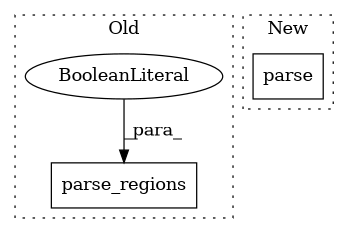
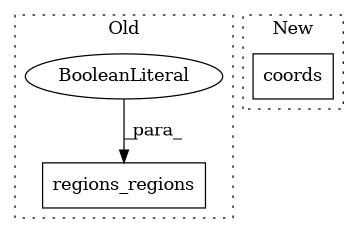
node "parse": label "parse" -> "coords"
node "parse_regions": label "parse_regions" -> "regions_regions"
